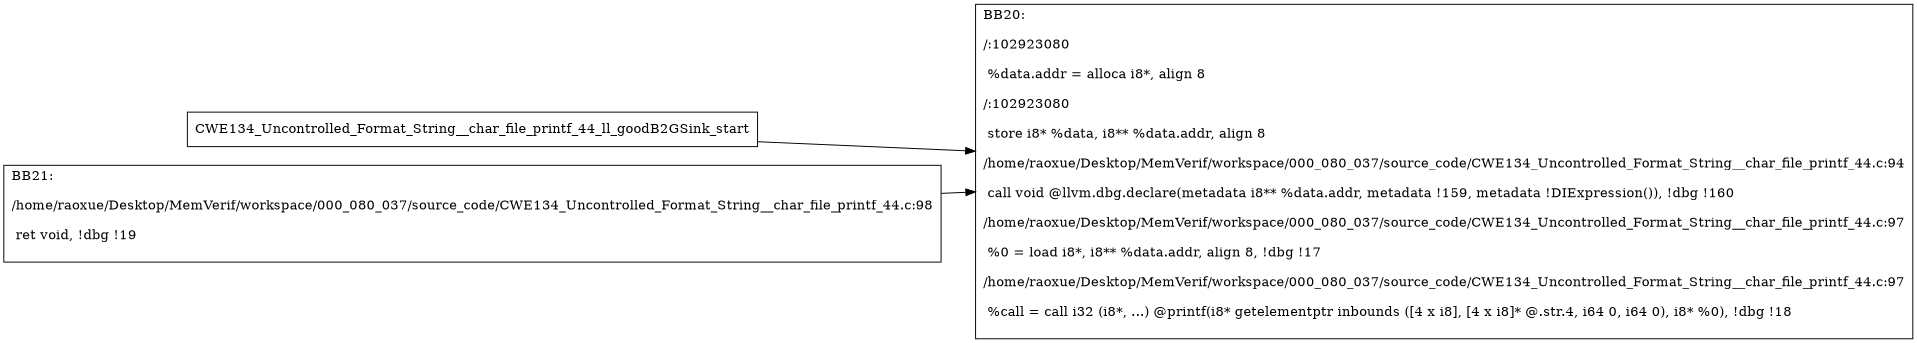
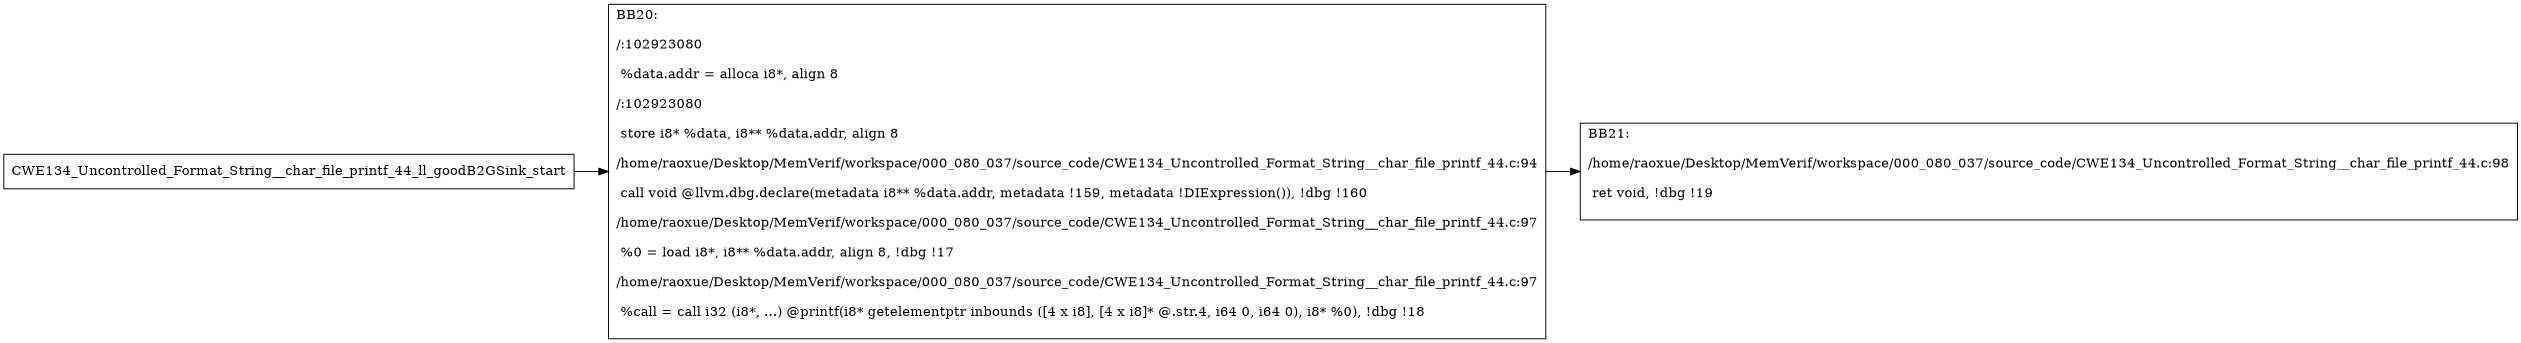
edge "BB21:" -> "BB20:": reversed
